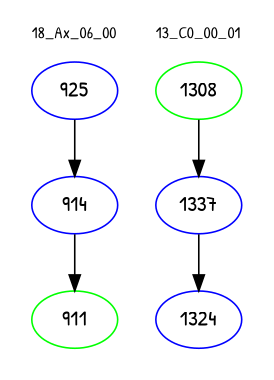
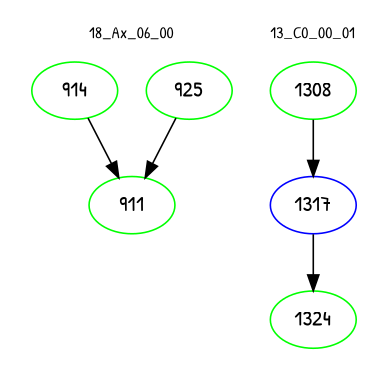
node "925": color blue -> green
edge "925" -> "914": now "925" -> "911"
node "914": color blue -> green
node "1337": label "1337" -> "1317"
node "1324": color blue -> green
